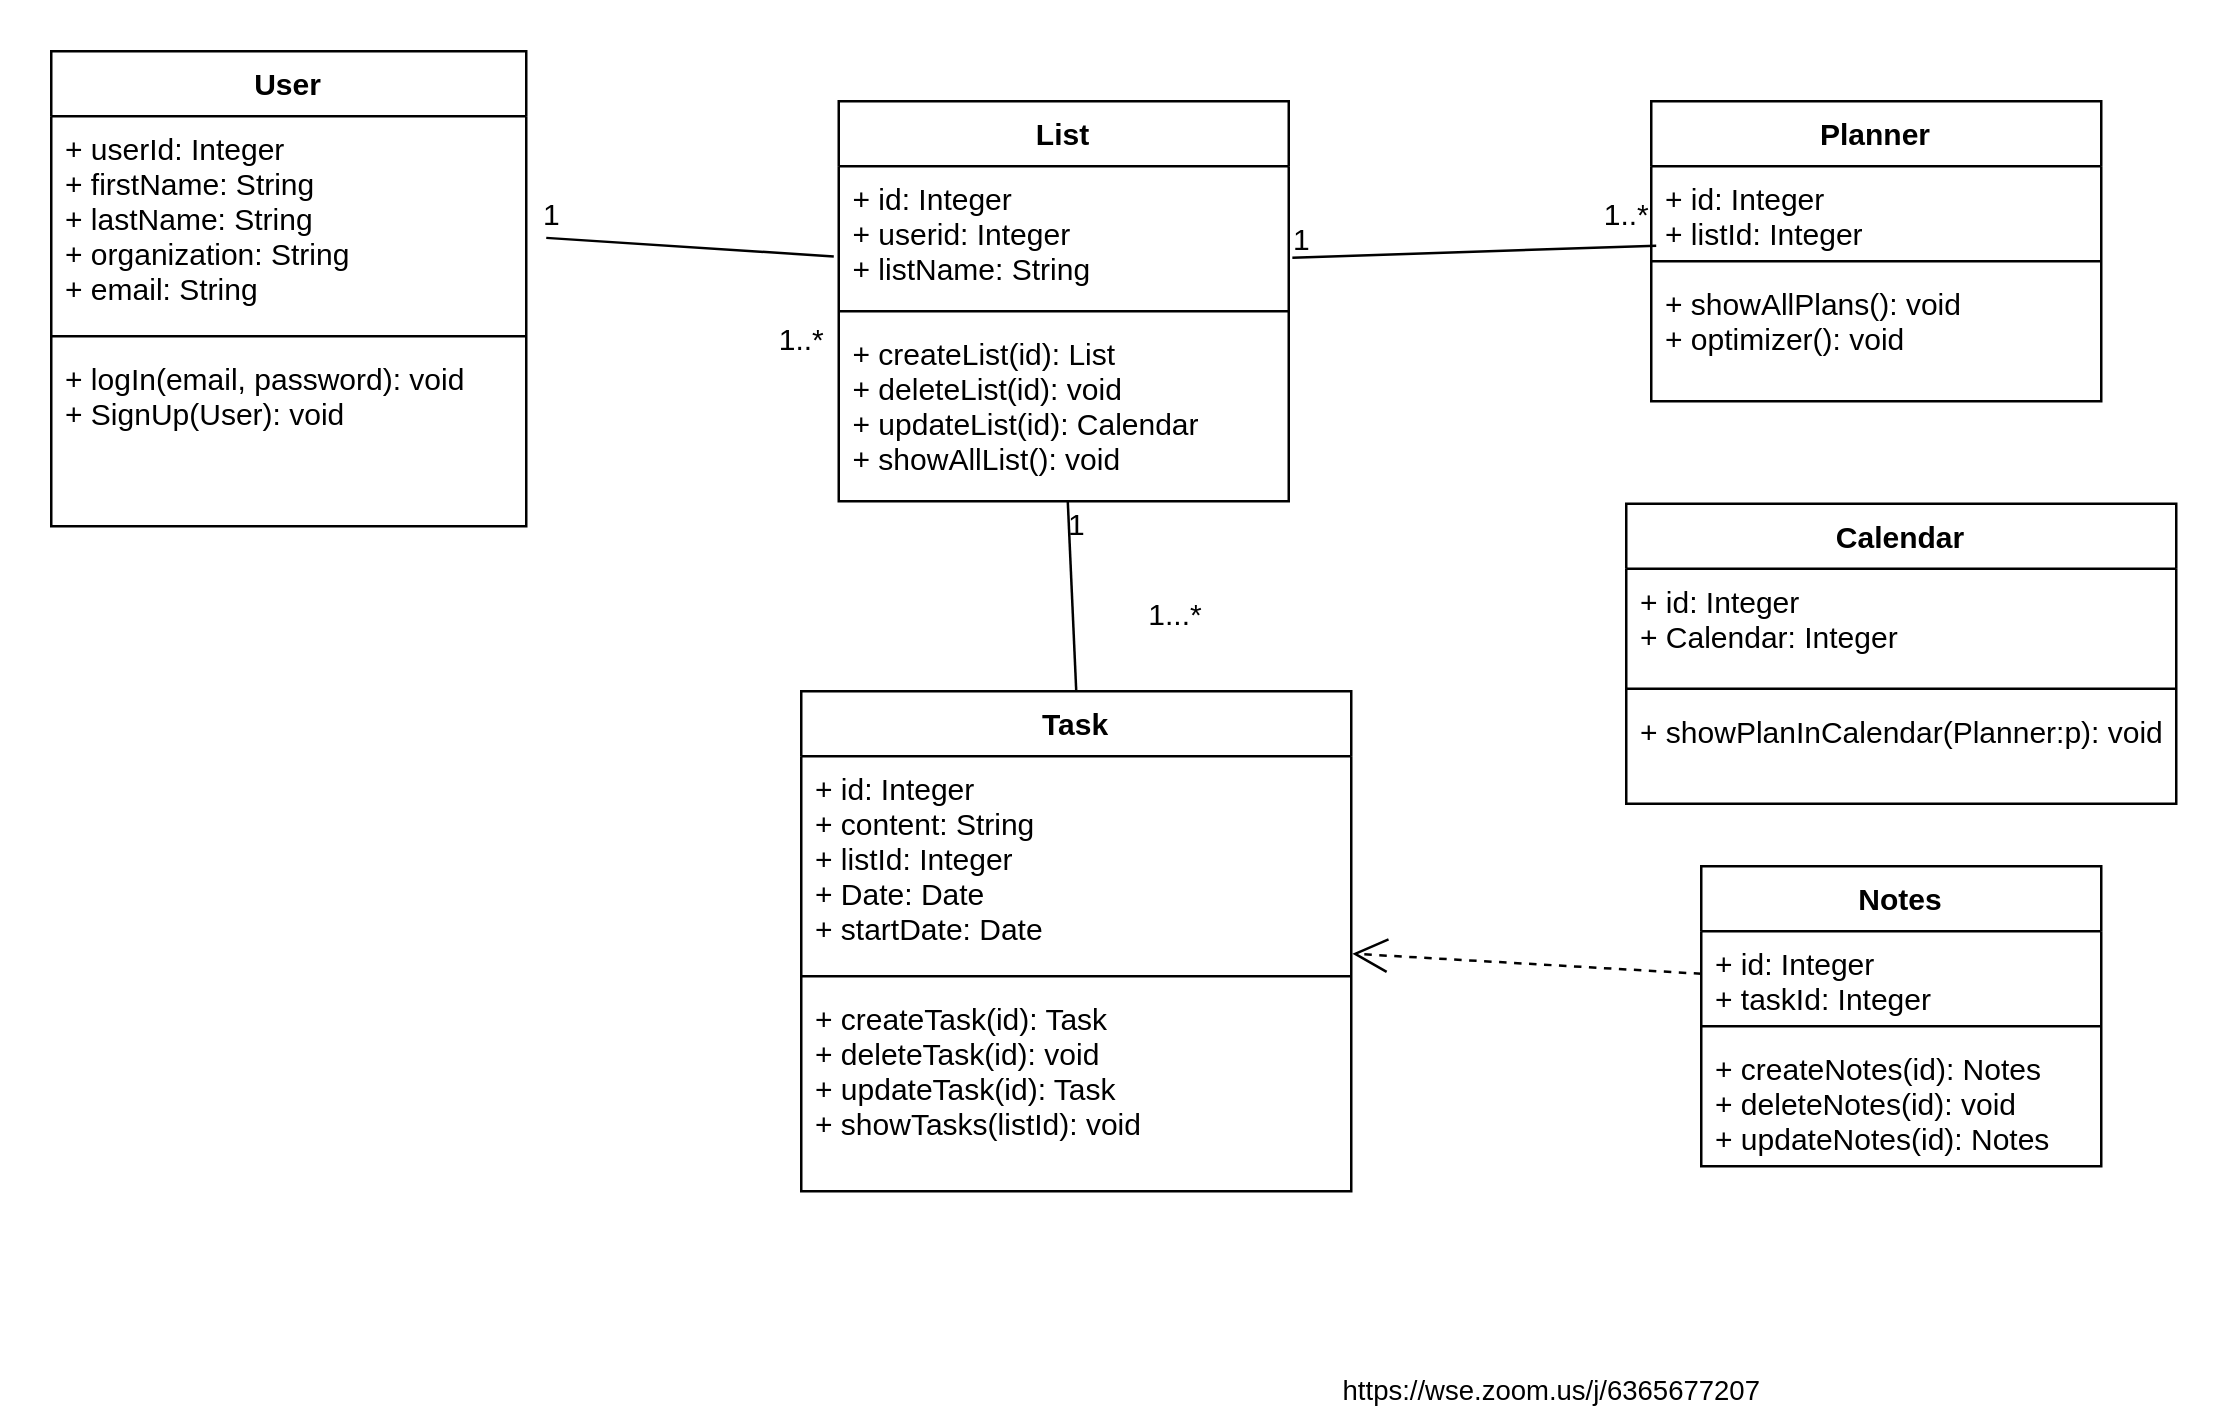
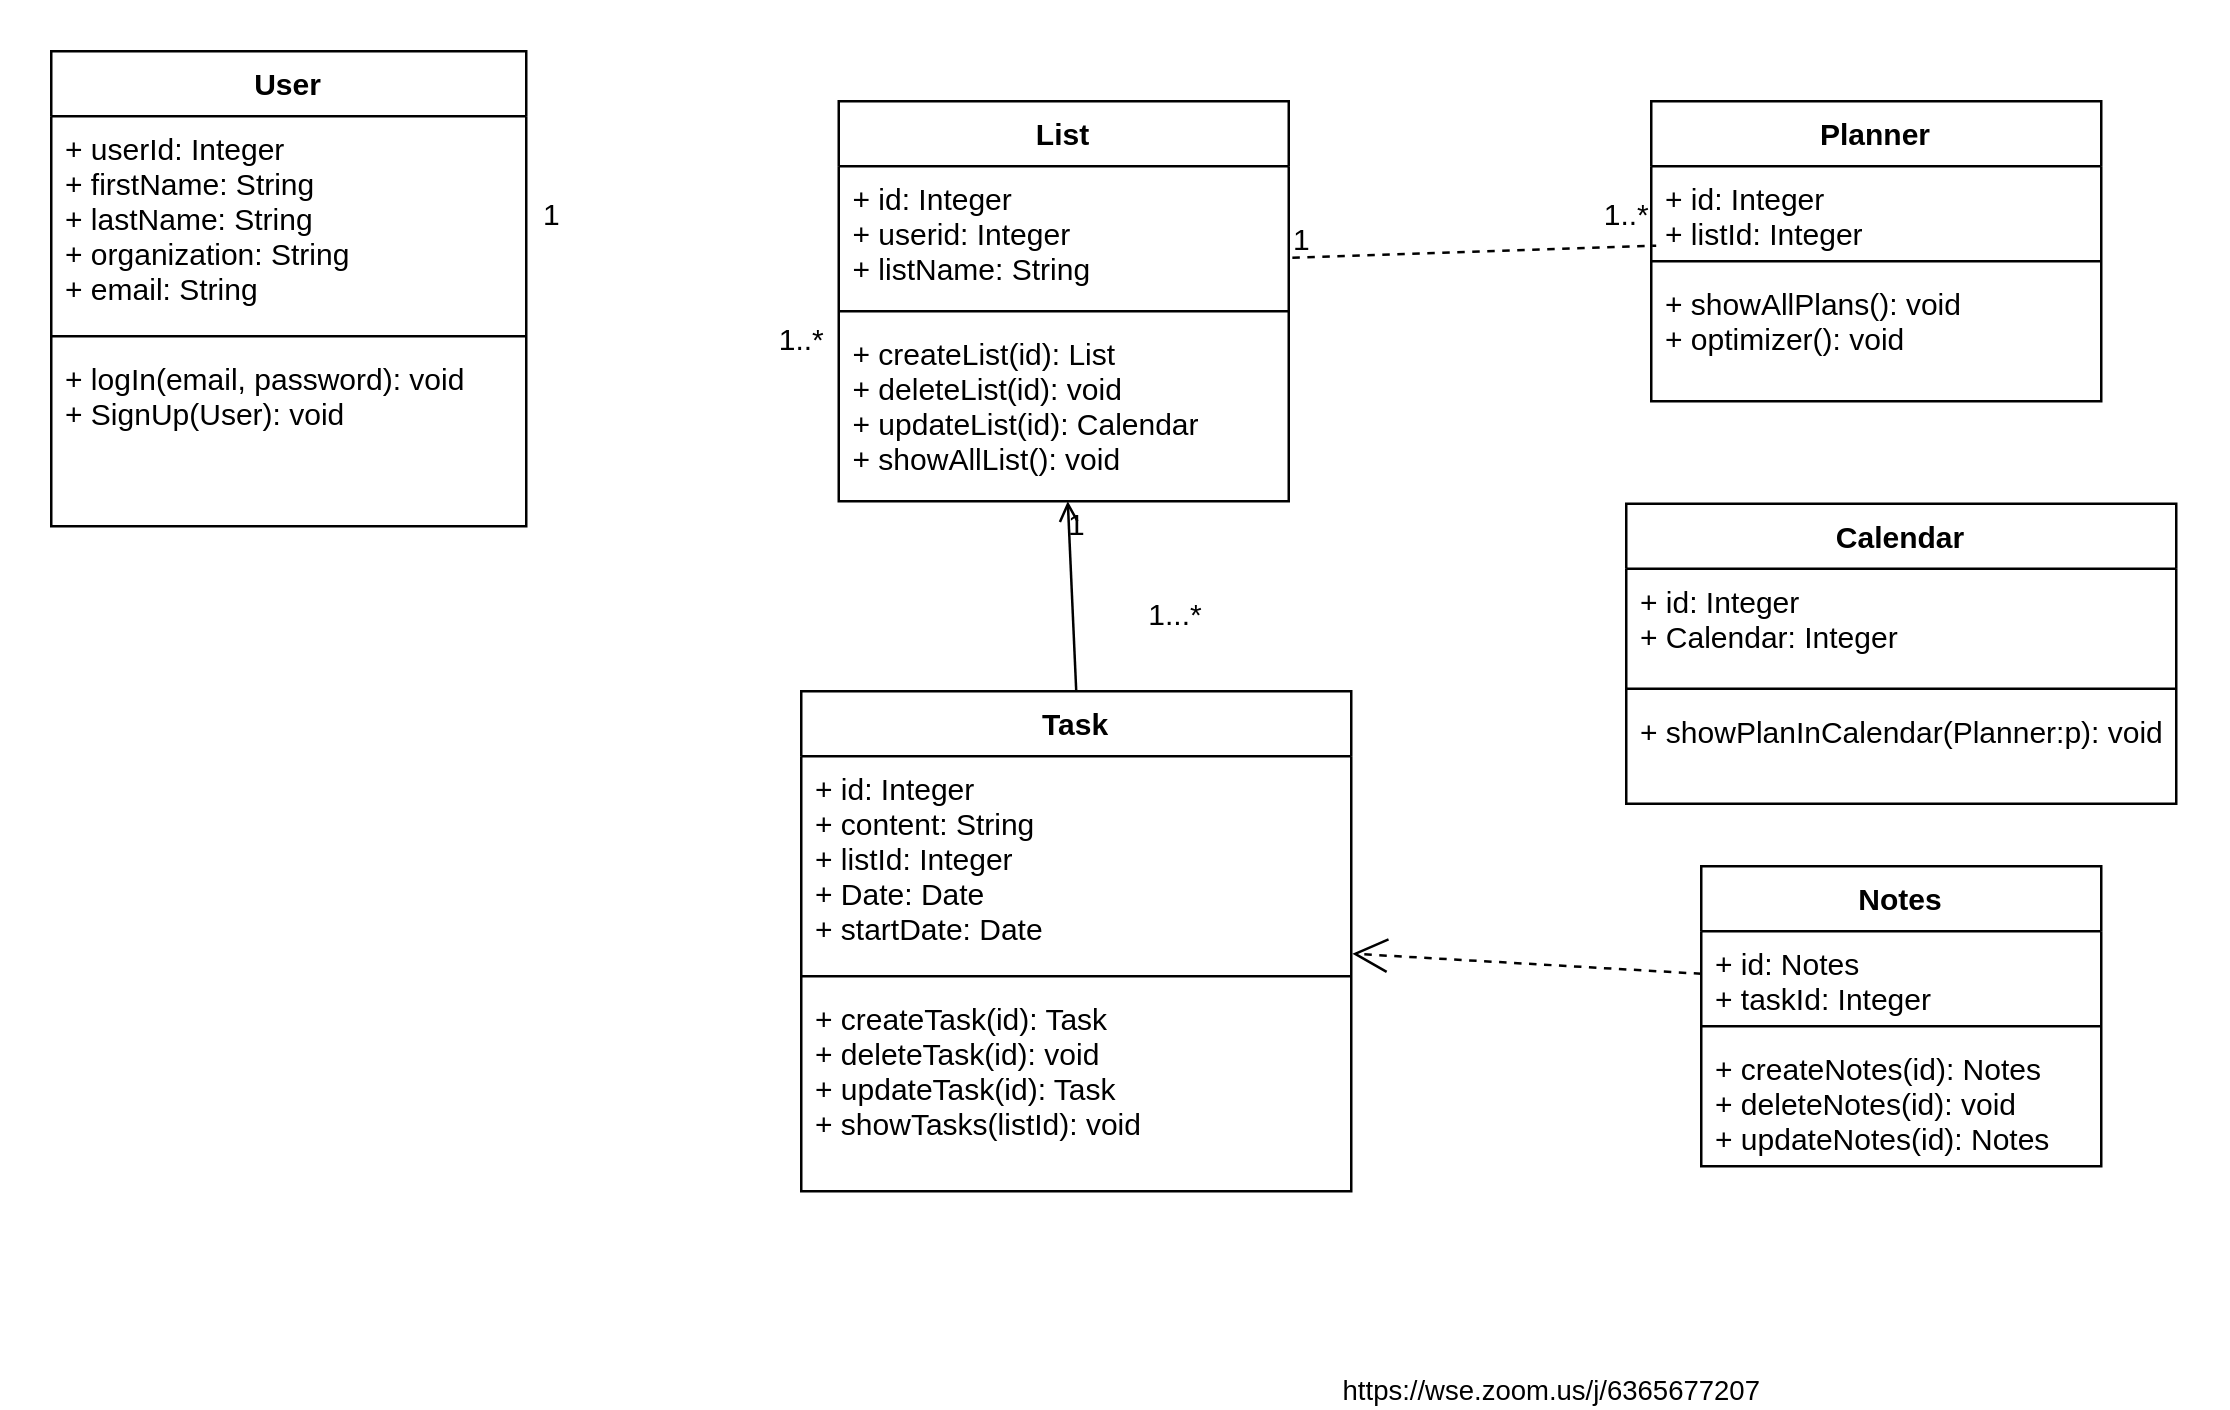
edge "+ userId: Integer + firstName: String + lastName: String + organization: String + email: String" -- "+ id: Integer + userid: Integer + listName: String": removed
edge "+ id: Integer + listId: Integer" -- "+ id: Integer + userid: Integer + listName: String": style solid -> dashed
edge "+ createList(id): List + deleteList(id): void + updateList(id): Calendar + showAllList(): void" -- "Task": arrowhead none -> open
node "+ id: Integer + taskId: Integer": label "+ id: Integer + taskId: Integer" -> "+ id: Notes + taskId: Integer"
